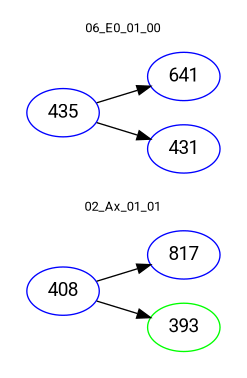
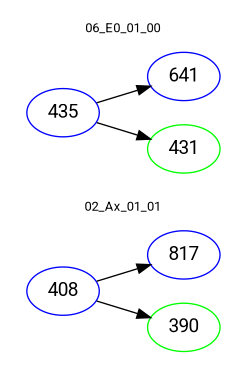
node "431": color blue -> green
node "393": label "393" -> "390"
